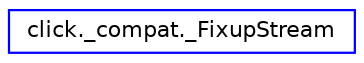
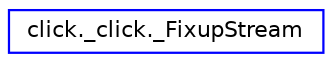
node "click._compat._FixupStream": label "click._compat._FixupStream" -> "click._click._FixupStream"
